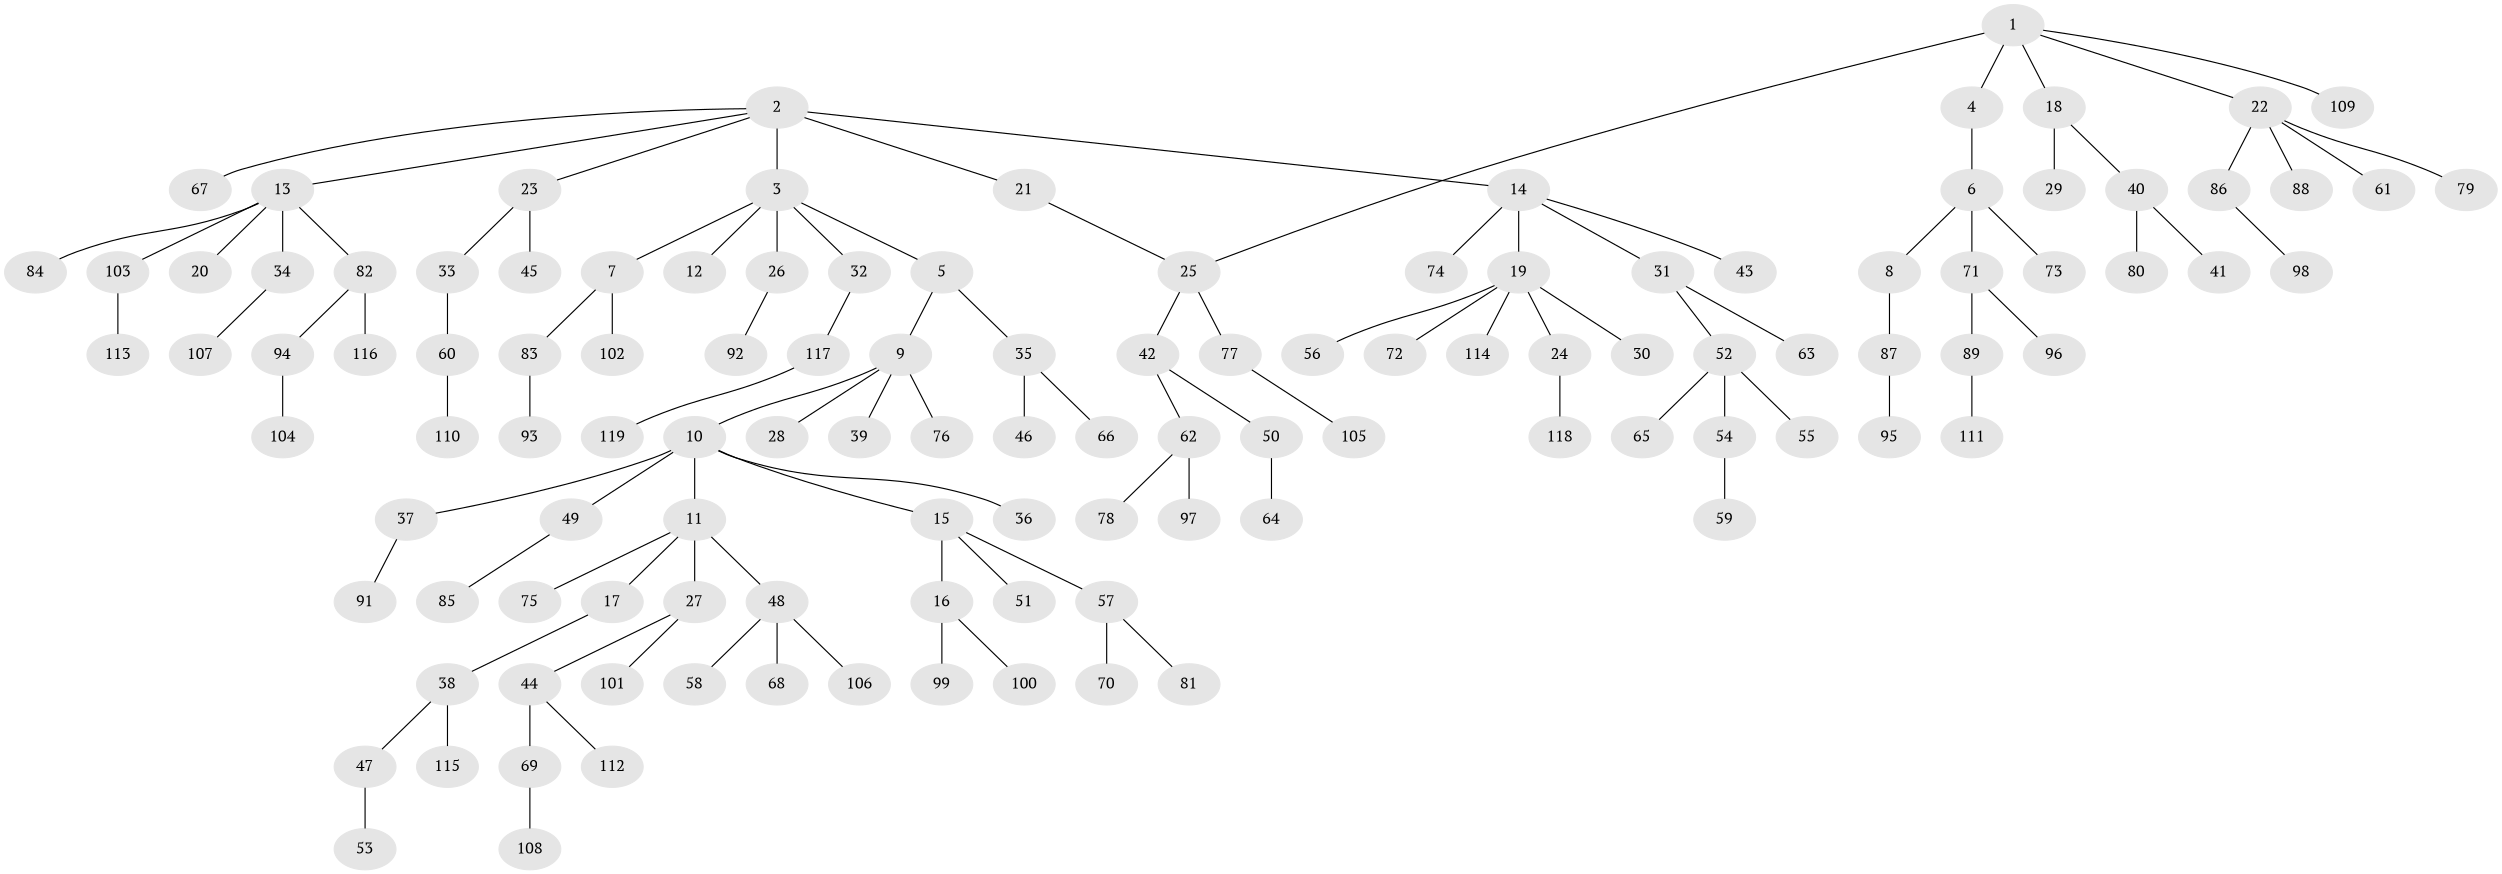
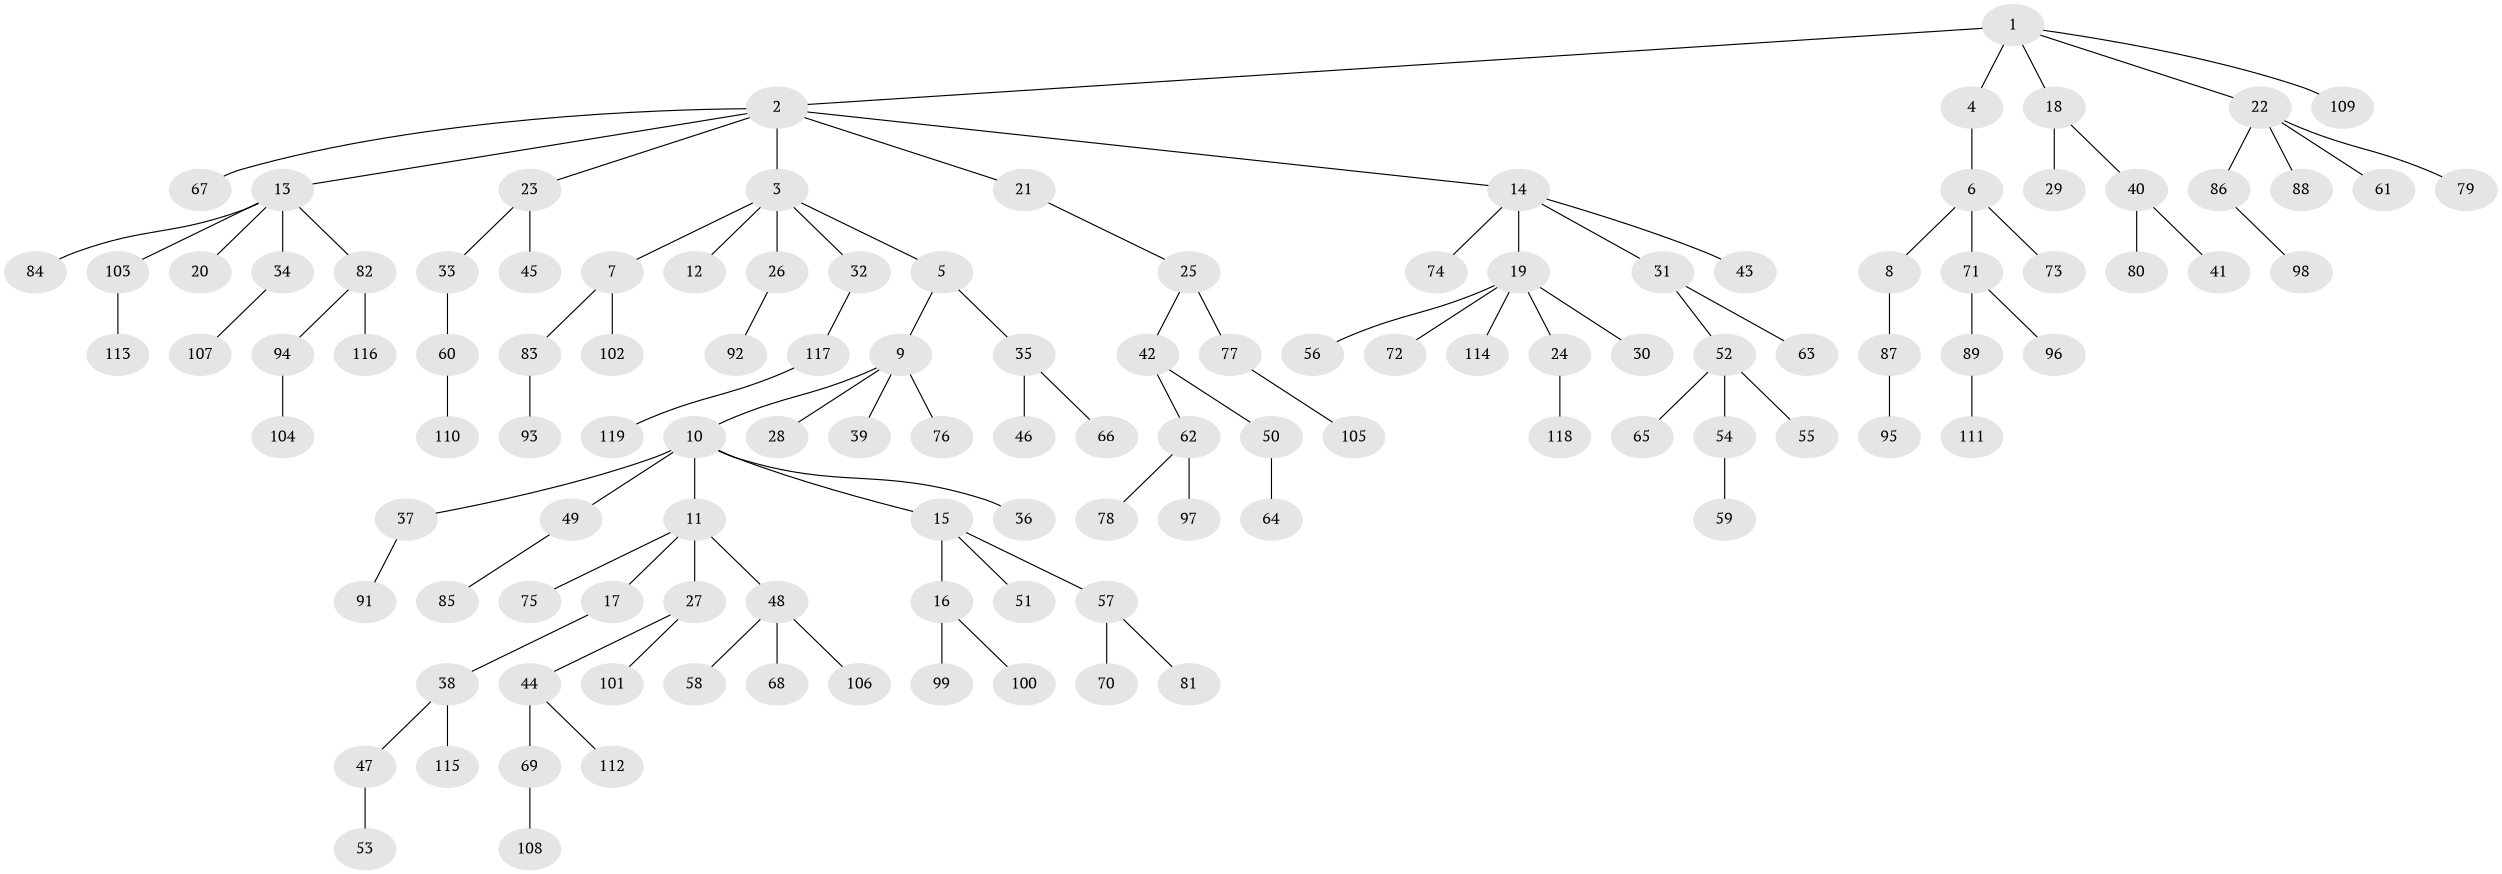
edge "1" -- "25": now "1" -- "2"
